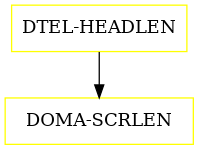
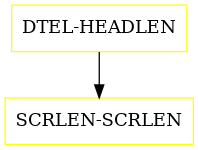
node "DOMA-SCRLEN": label "DOMA-SCRLEN" -> "SCRLEN-SCRLEN"
